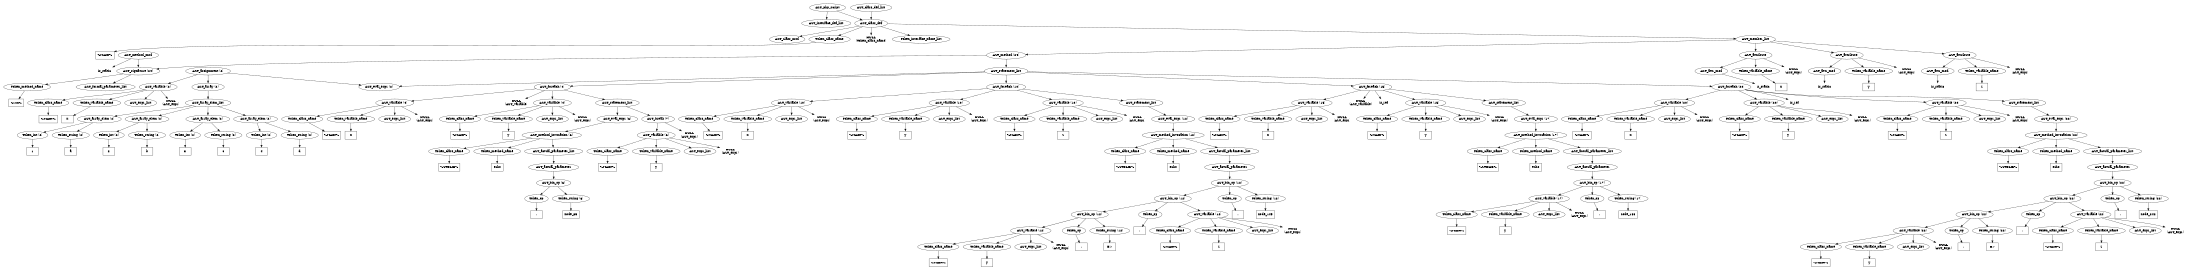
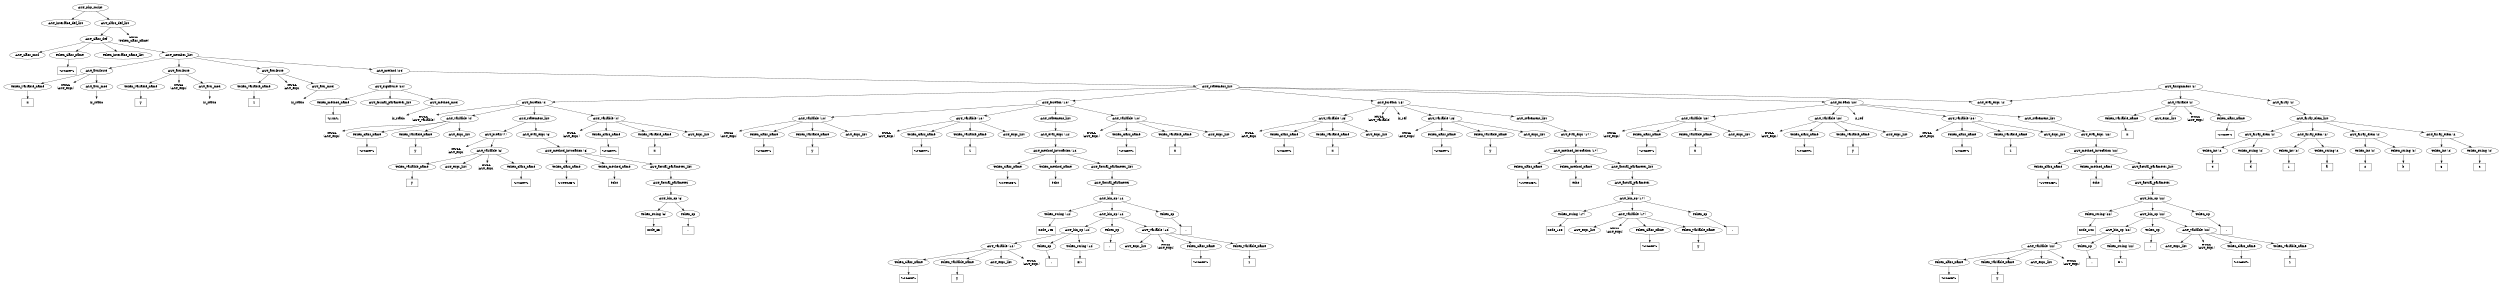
edge "AST_php_script" -> "AST_class_def": now "AST_php_script" -> "AST_class_def_list"
edge "AST_class_def" -> "NULL (Token_class_name)": now "AST_class_def_list" -> "NULL (Token_class_name)"
edge "AST_method_mod" -> "AST_signature (24)": reversed
